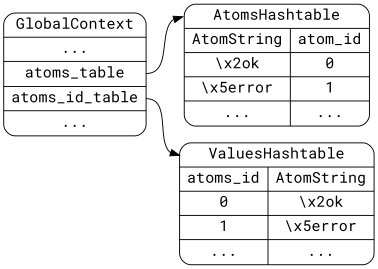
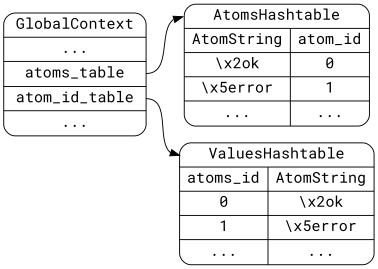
node "GlobalContext": text "atoms_id_table" -> "atom_id_table"
